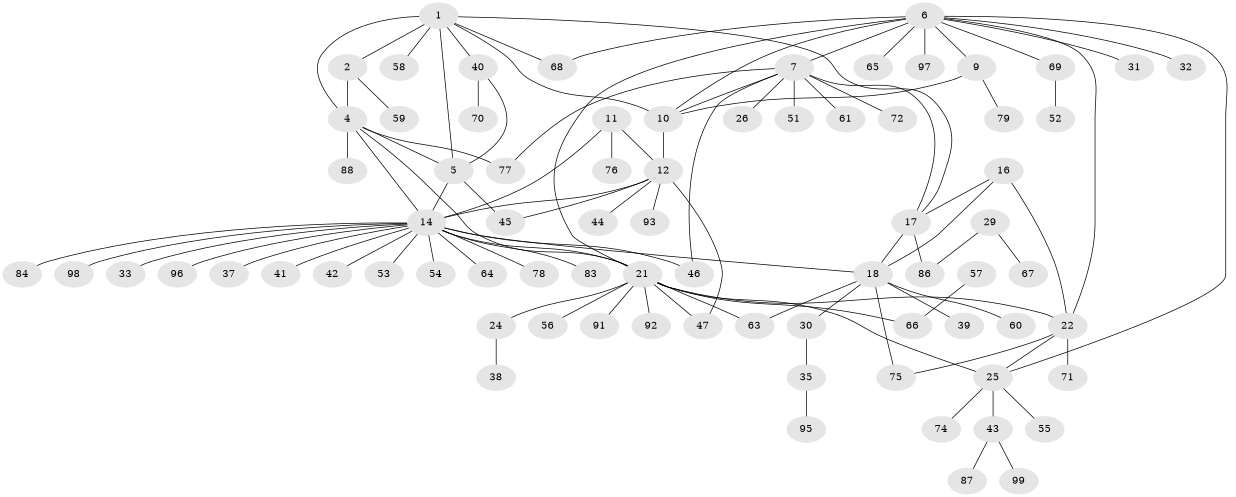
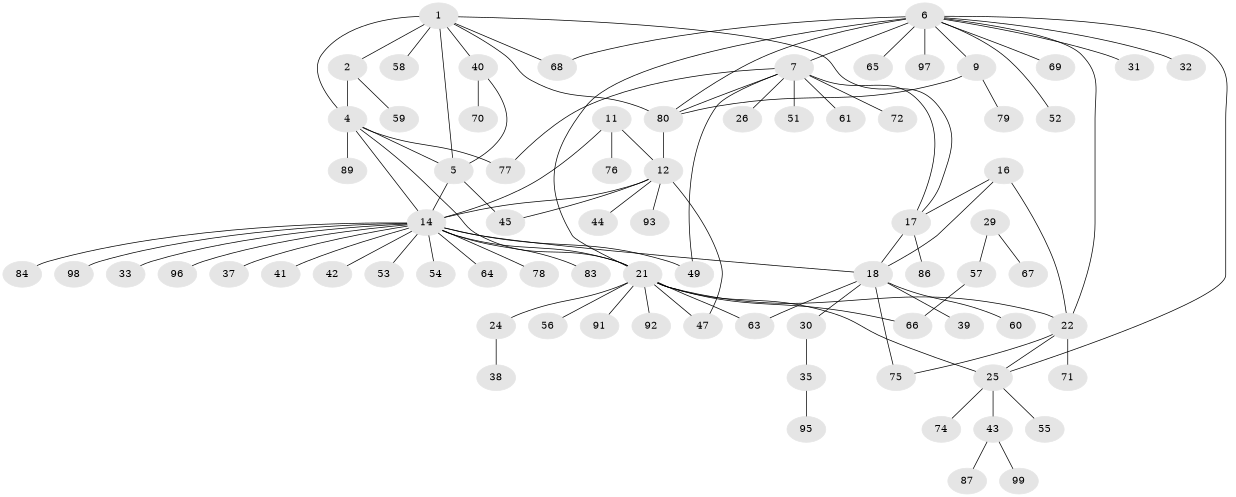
edge "69" -- "52": now "6" -- "52"
node "10": label "10" -> "80"
node "88": label "88" -> "89"
edge "29" -- "86": now "29" -- "57"
node "46": label "46" -> "49"
